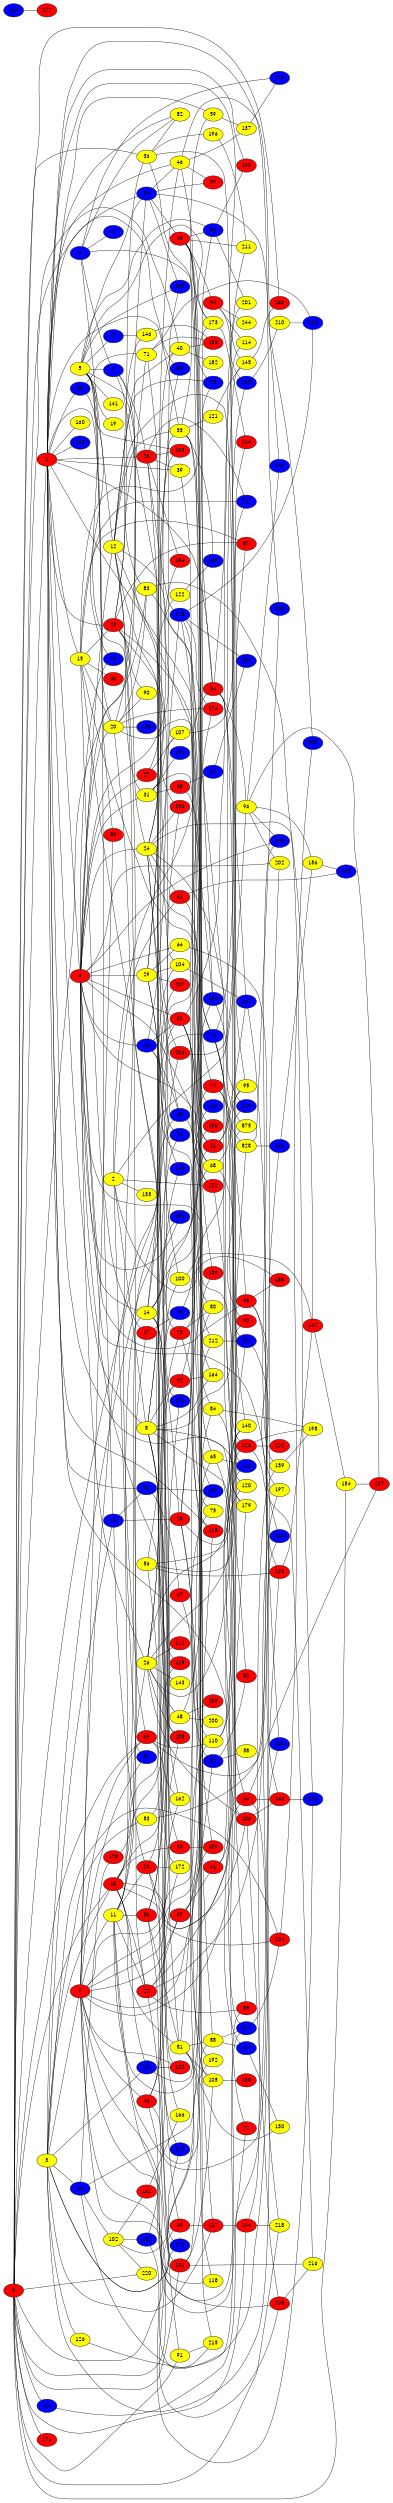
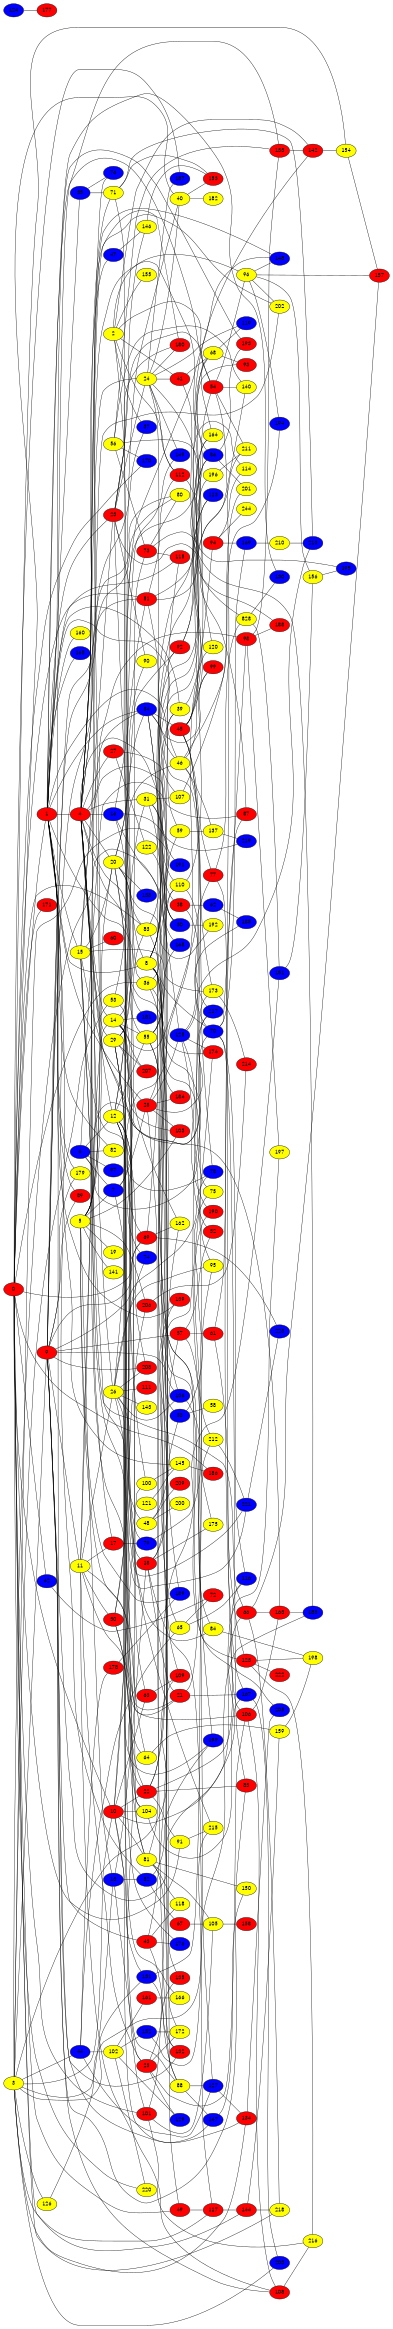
edge "82" -- "36": removed
edge "121" -- "55": now "39" -- "55"
node "875": label "875" -> "175"
edge "84" -- "179": removed
